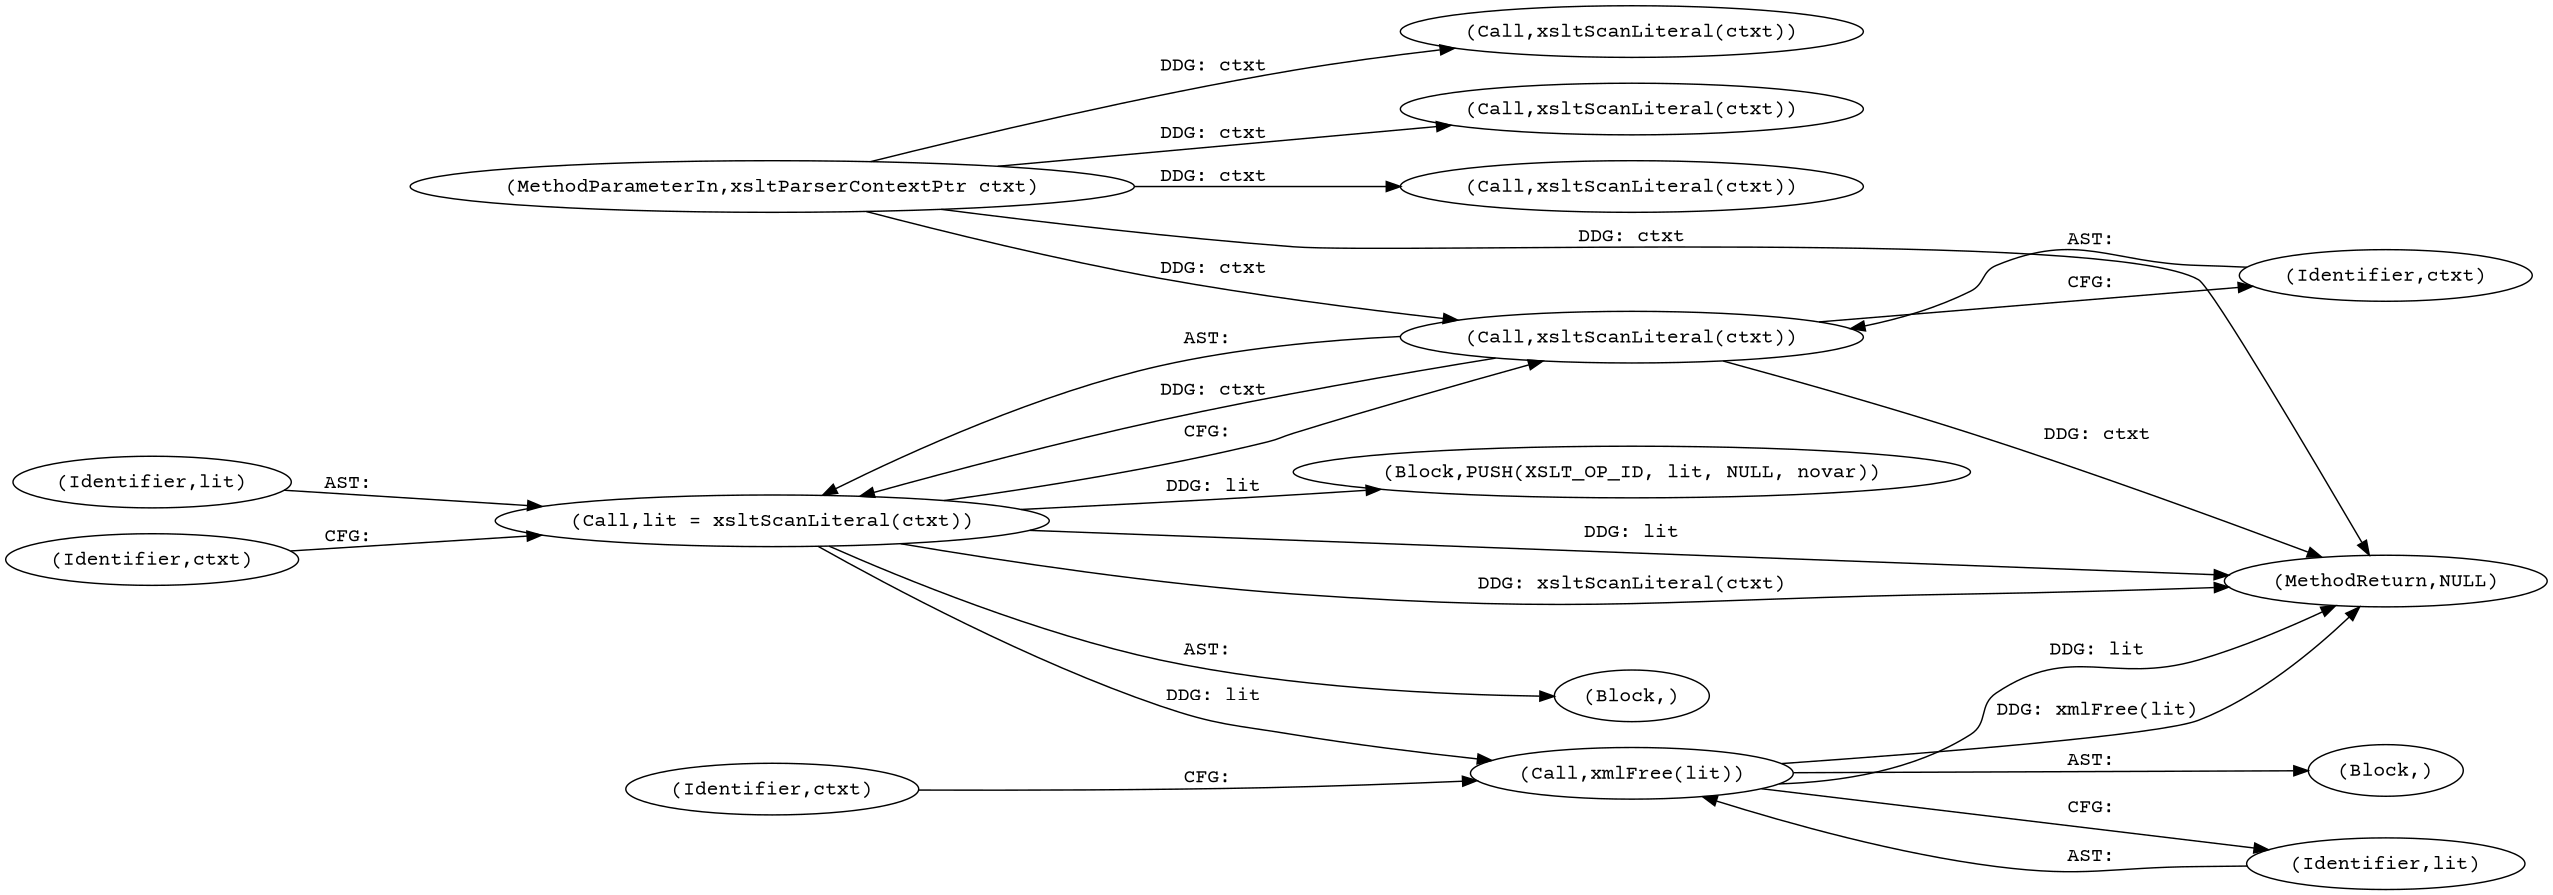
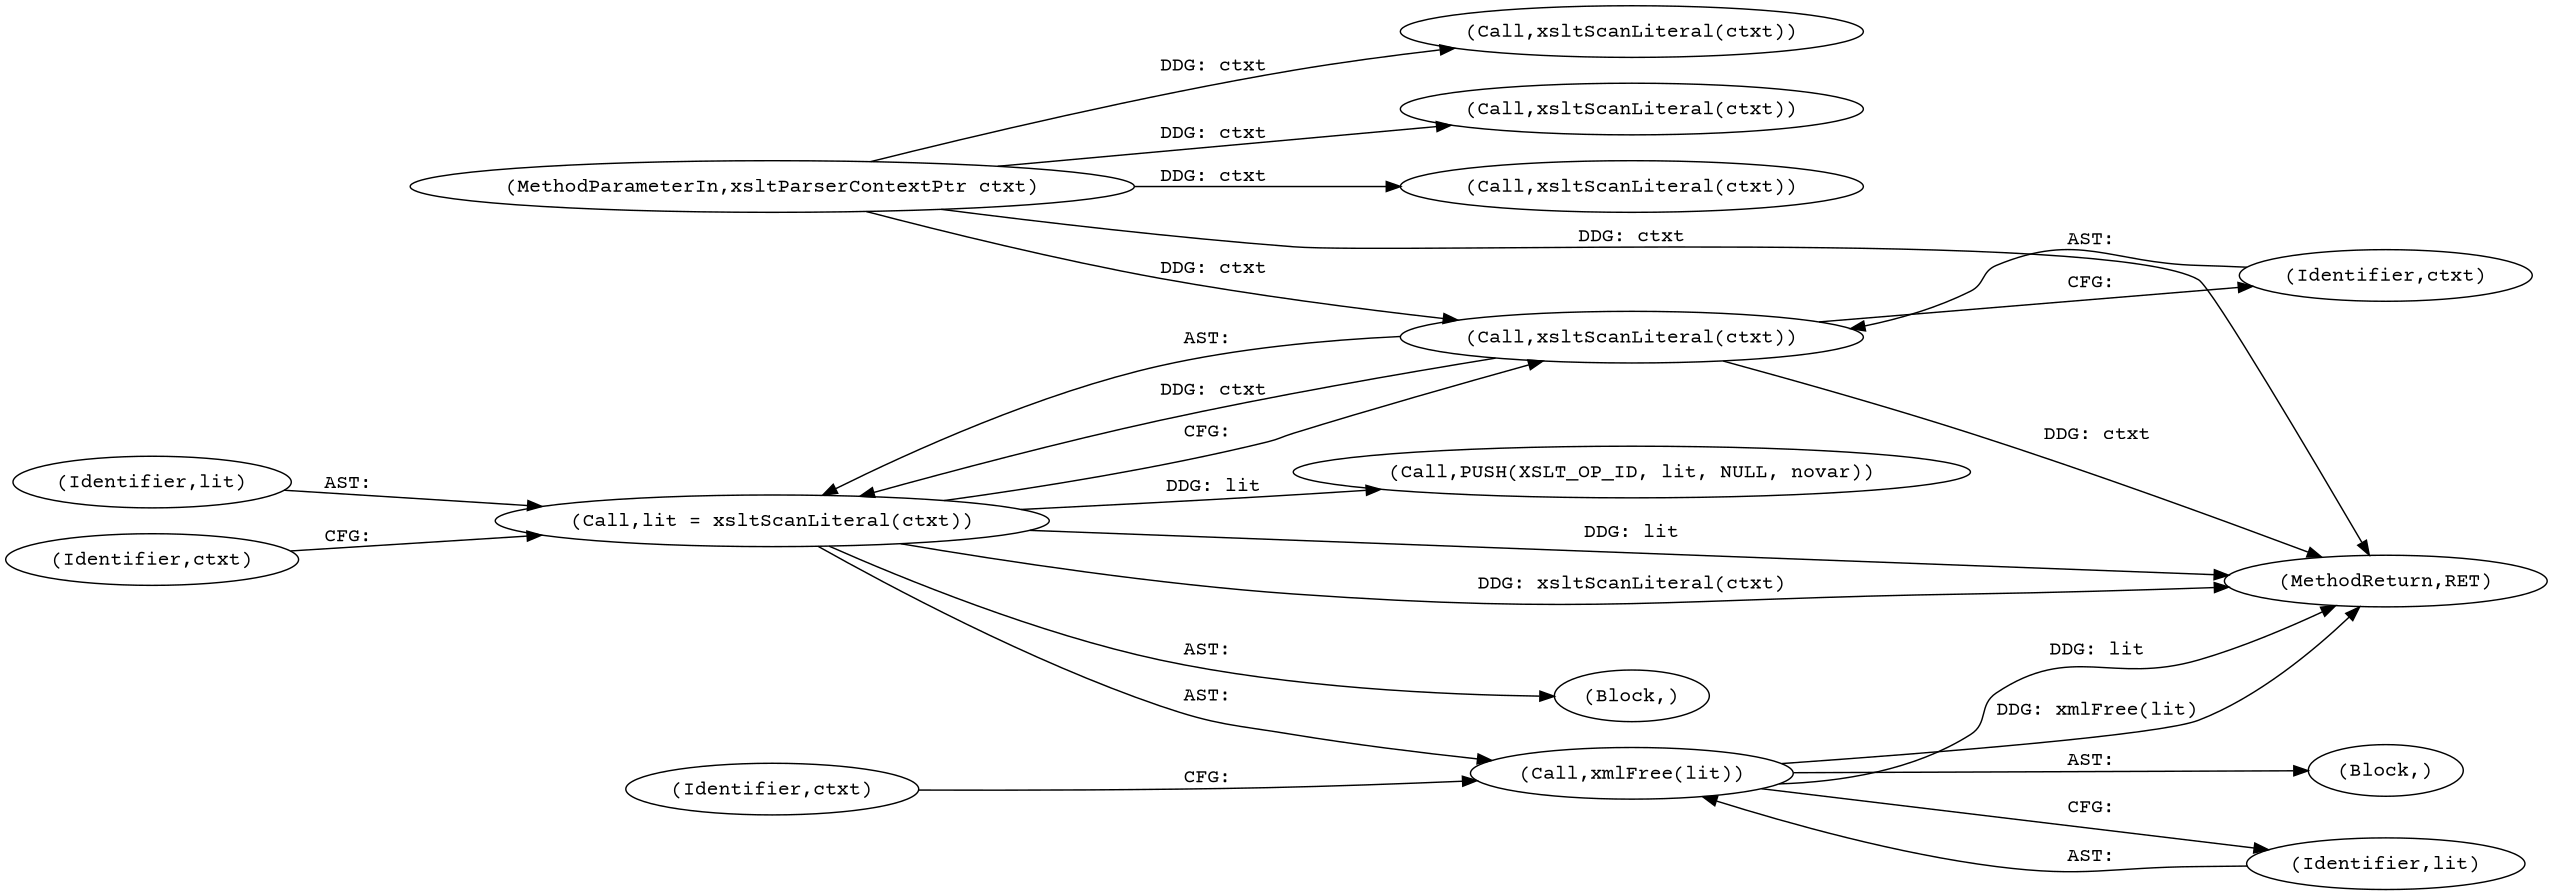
node "(Block,PUSH(XSLT_OP_ID, lit, NULL, novar))": label "(Block,PUSH(XSLT_OP_ID, lit, NULL, novar))" -> "(Call,PUSH(XSLT_OP_ID, lit, NULL, novar))"
node "(MethodReturn,NULL)": label "(MethodReturn,NULL)" -> "(MethodReturn,RET)"
edge "(Call,lit = xsltScanLiteral(ctxt))" -> "(Call,xmlFree(lit))": label "DDG: lit" -> "AST: "
